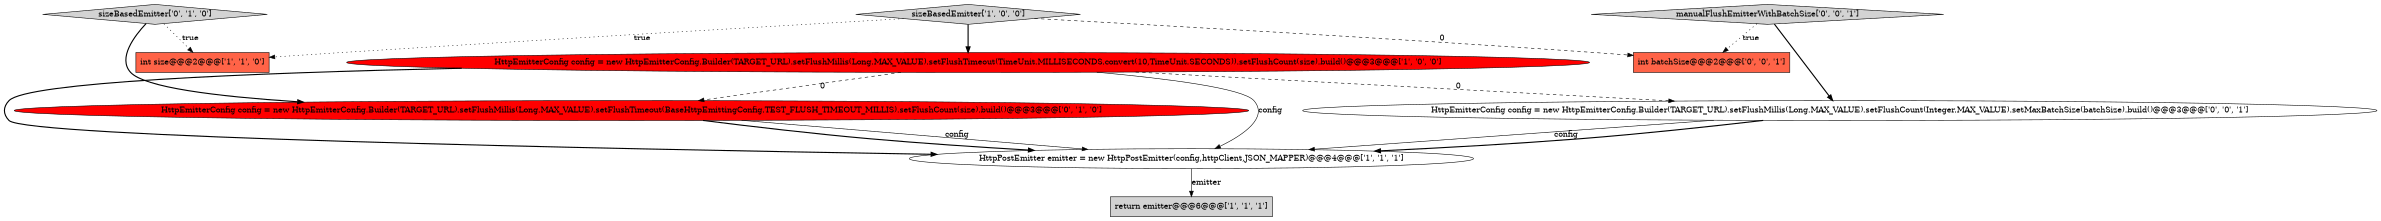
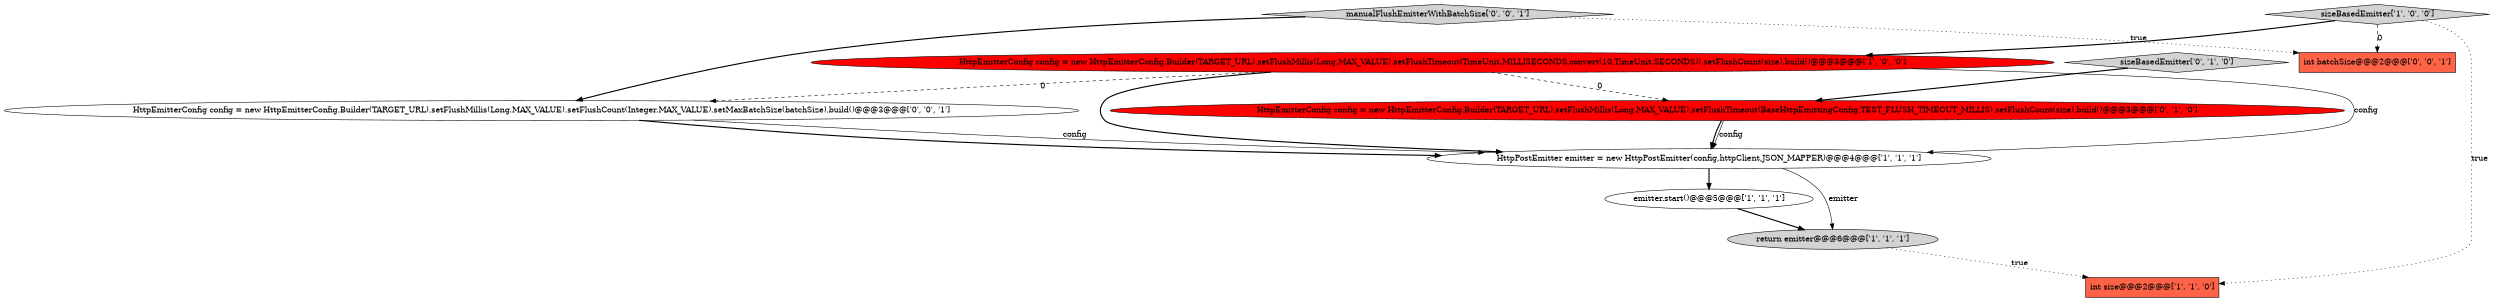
edge "sizeBasedEmitter['0', '1', '0']" -> "int size@@@2@@@['1', '1', '0']": now "return emitter@@@6@@@['1', '1', '1']" -> "int size@@@2@@@['1', '1', '0']"
node "emitter.start()@@@5@@@['1', '1', '1']": added
node "return emitter@@@6@@@['1', '1', '1']": shape box -> ellipse
